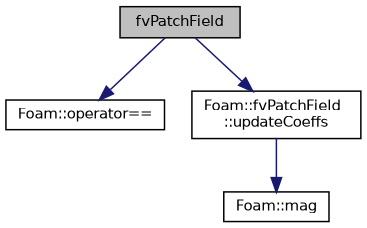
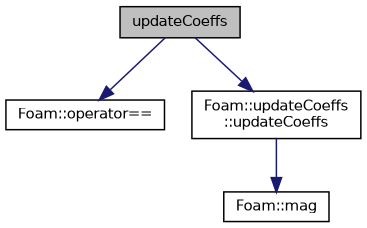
node "fvPatchField": label "fvPatchField" -> "updateCoeffs"
node "Foam::fvPatchField ::updateCoeffs": label "Foam::fvPatchField ::updateCoeffs" -> "Foam::updateCoeffs ::updateCoeffs"
